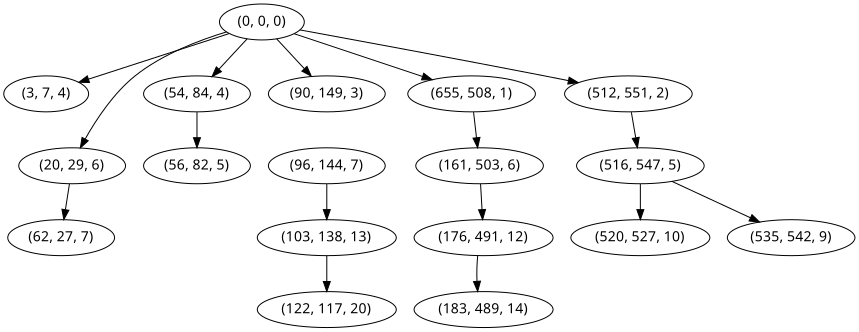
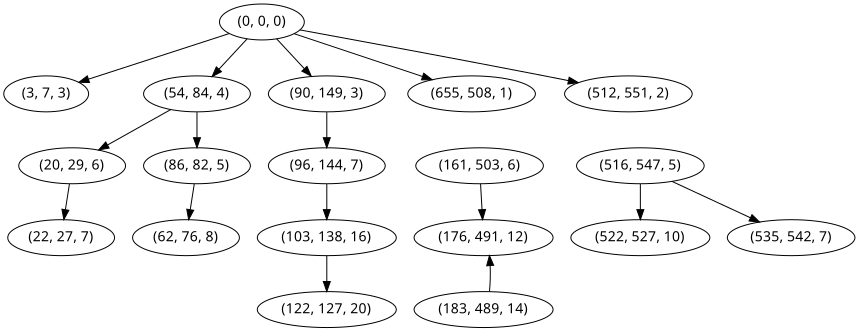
edge "(0, 0, 0)" -> "(20, 29, 6)": now "(54, 84, 4)" -> "(20, 29, 6)"
node "(3, 7, 4)": label "(3, 7, 4)" -> "(3, 7, 3)"
edge "(90, 149, 3)" -> "(96, 144, 7)": added
edge "(655, 508, 1)" -> "(161, 503, 6)": removed
edge "(512, 551, 2)" -> "(516, 547, 5)": removed
node "(56, 82, 5)": label "(56, 82, 5)" -> "(86, 82, 5)"
node "(62, 27, 7)": label "(62, 27, 7)" -> "(22, 27, 7)"
node "(62, 76, 8)": added
node "(103, 138, 13)": label "(103, 138, 13)" -> "(103, 138, 16)"
node "(520, 527, 10)": label "(520, 527, 10)" -> "(522, 527, 10)"
node "(535, 542, 9)": label "(535, 542, 9)" -> "(535, 542, 7)"
edge "(176, 491, 12)" -> "(183, 489, 14)": reversed
node "(122, 117, 20)": label "(122, 117, 20)" -> "(122, 127, 20)"
